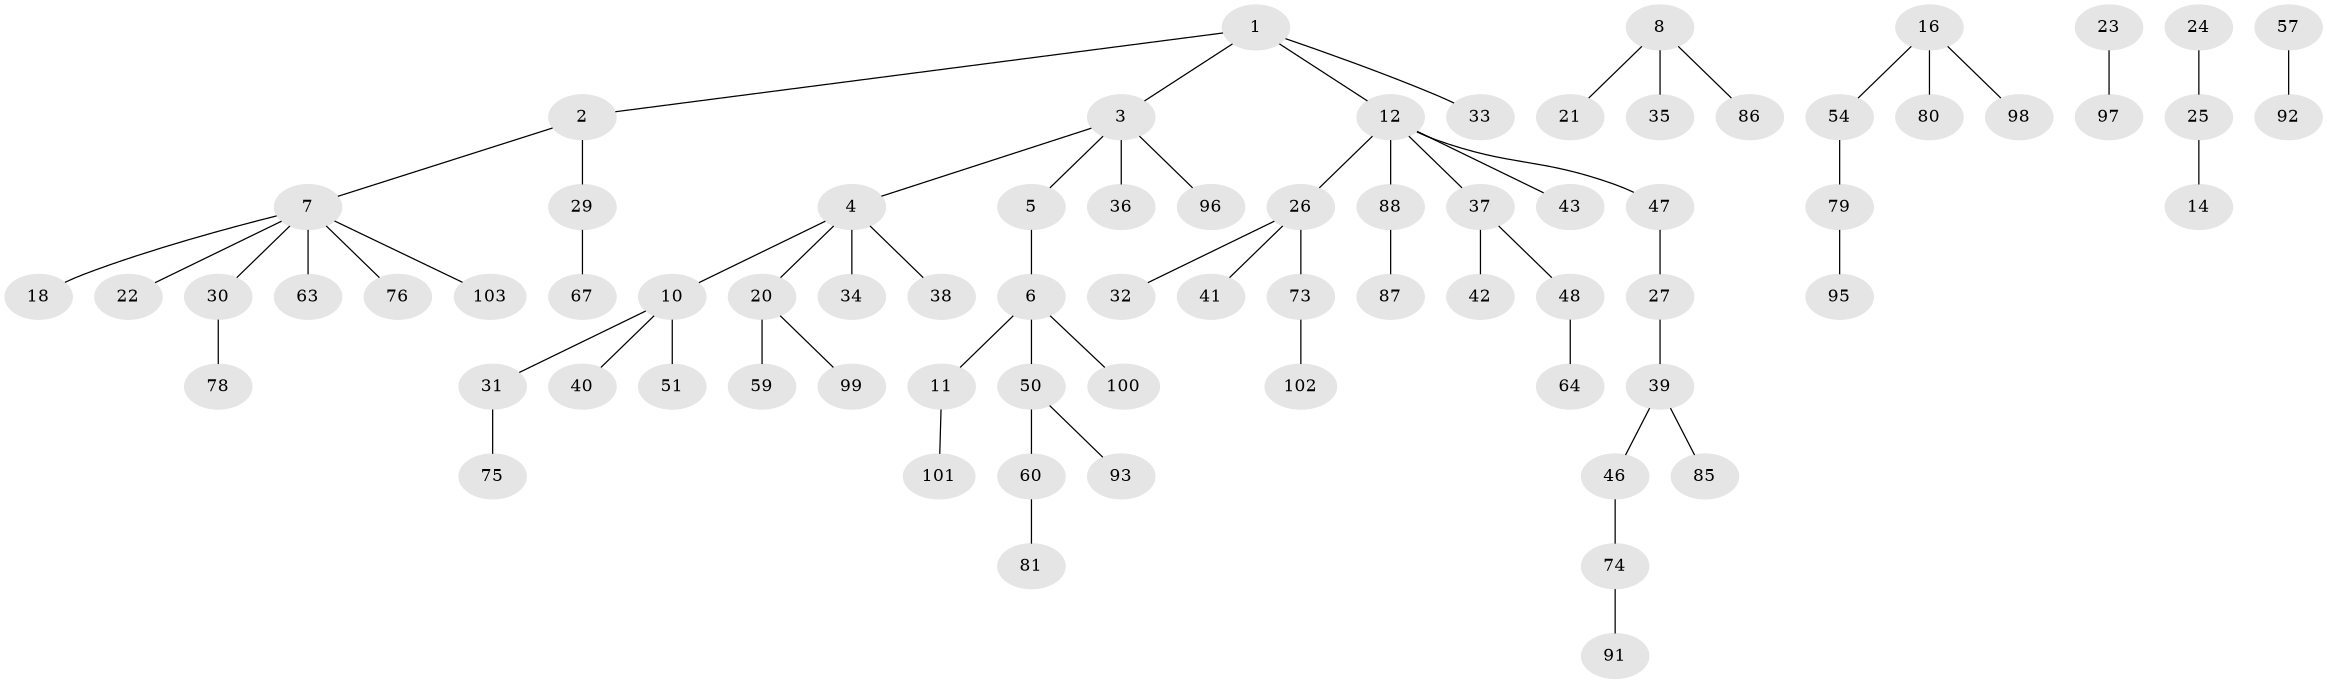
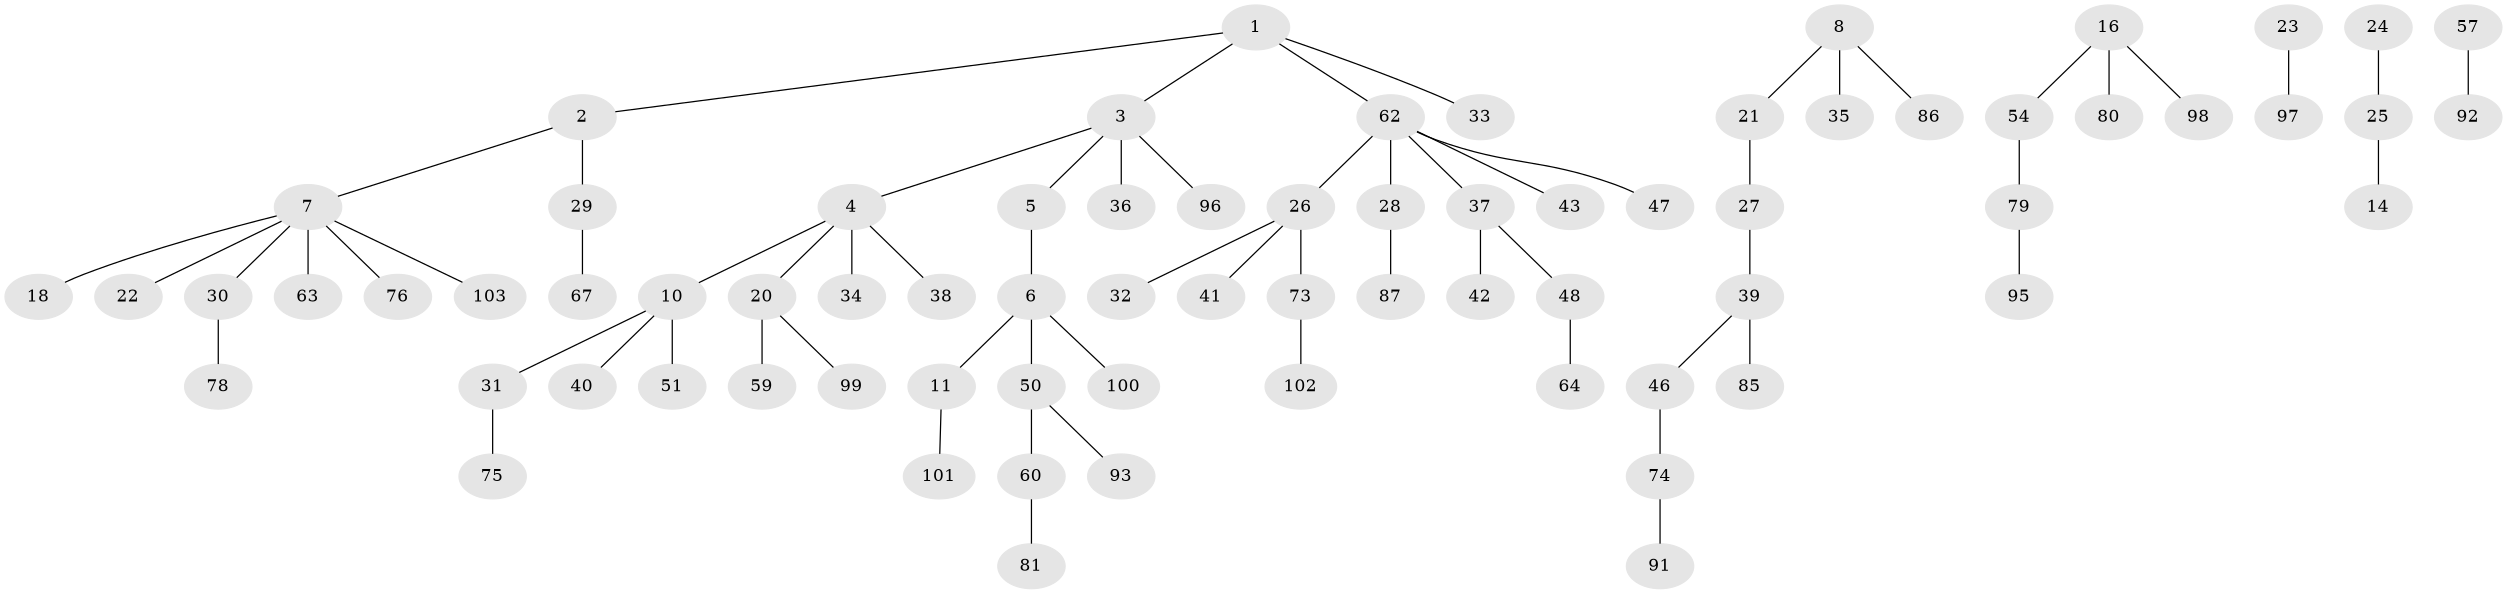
node "12": label "12" -> "62"
node "88": label "88" -> "28"
edge "47" -- "27": now "21" -- "27"
